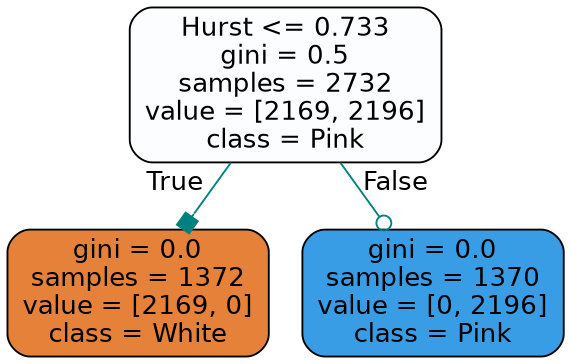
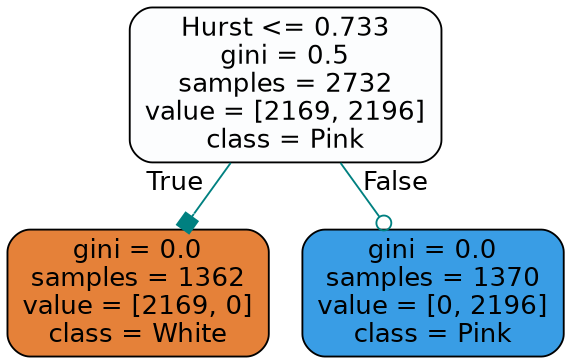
node "gini = 0.0 samples = 1372 value = [2169, 0] class = White": label "gini = 0.0 samples = 1372 value = [2169, 0] class = White" -> "gini = 0.0 samples = 1362 value = [2169, 0] class = White"
